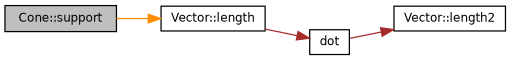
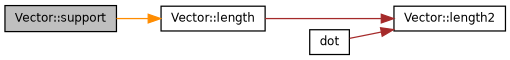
node "Cone::support": label "Cone::support" -> "Vector::support"
edge "Vector::length" -> "dot": now "Vector::length" -> "Vector::length2"
